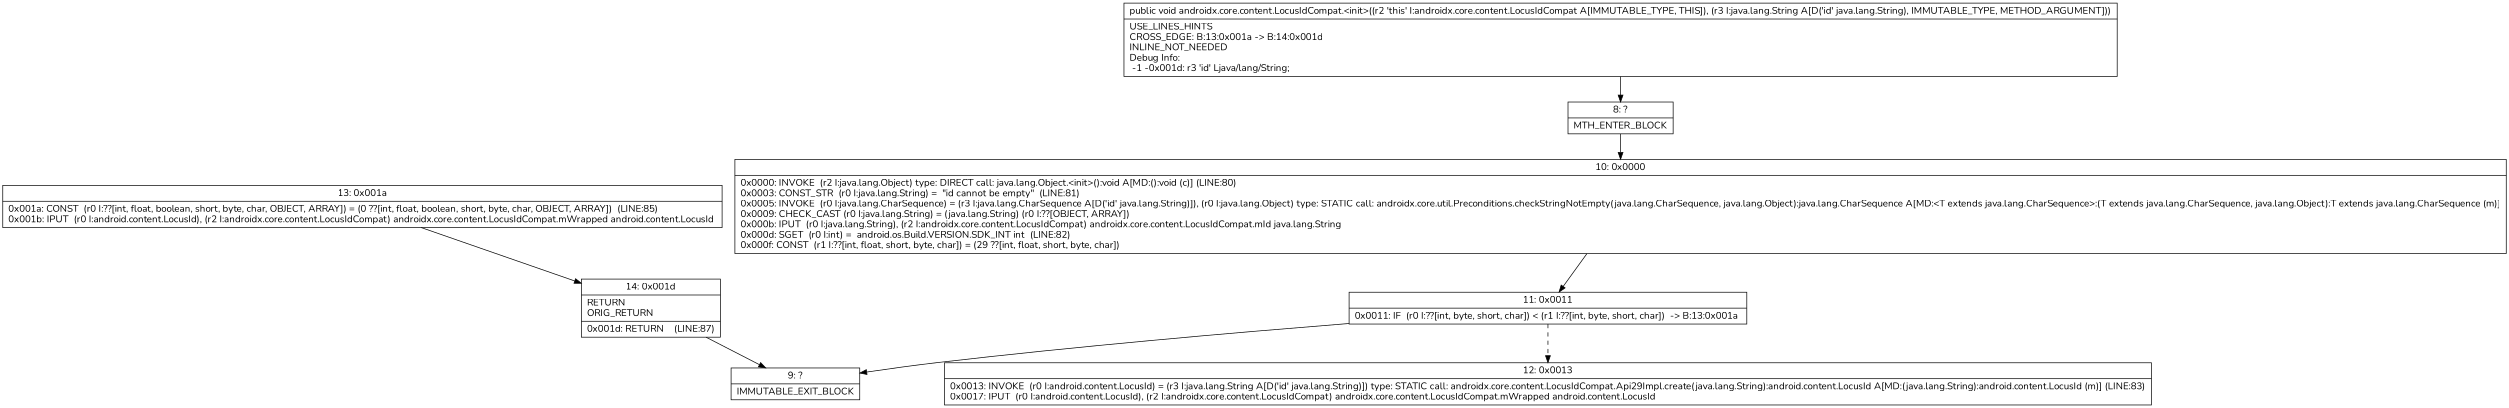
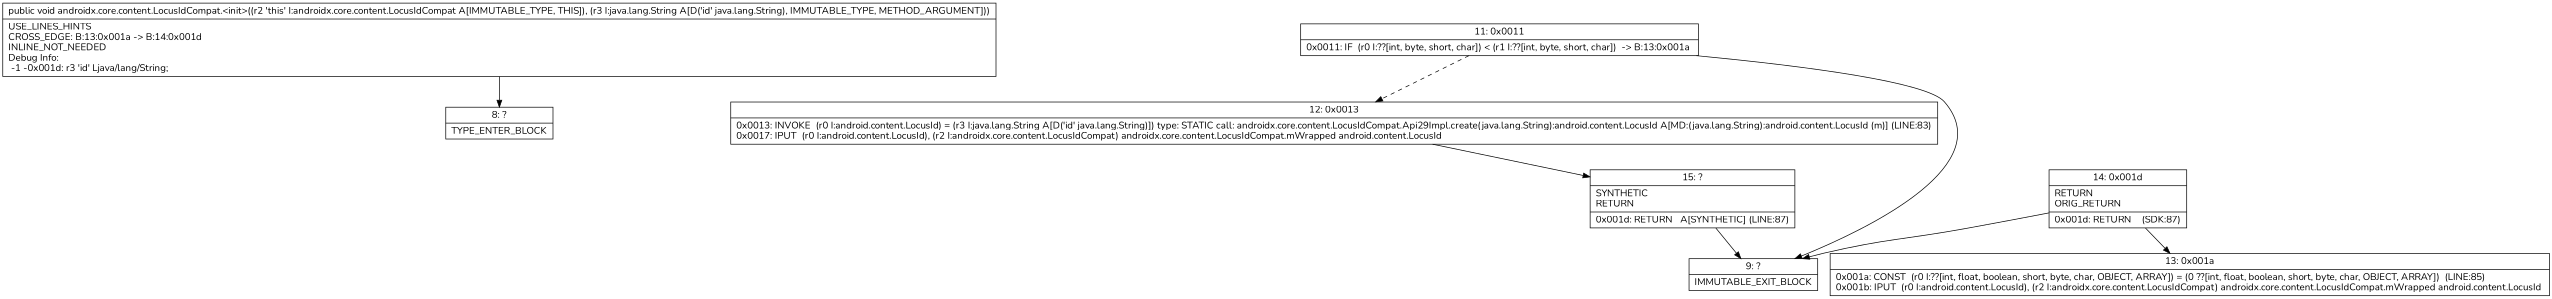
node "8: ?": text "MTH_ENTER_BLOCK" -> "TYPE_ENTER_BLOCK"
node "15: ?": added
node "10: 0x0000": removed
edge "13: 0x001a" -> "14: 0x001d": reversed
node "14: 0x001d": text "0x001d: RETURN    (LINE:87)" -> "0x001d: RETURN    (SDK:87)"
